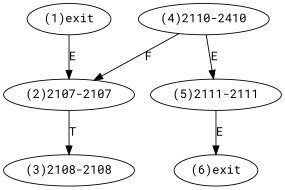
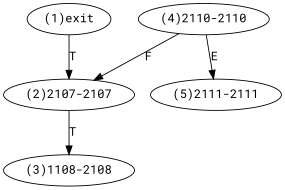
node "(4)2110-2410": label "(4)2110-2410" -> "(4)2110-2110"
edge "(1)exit" -> "(2)2107-2107": label "E" -> "T"
node "(3)2108-2108": label "(3)2108-2108" -> "(3)1108-2108"
node "(6)exit": removed
